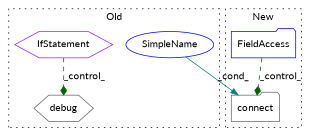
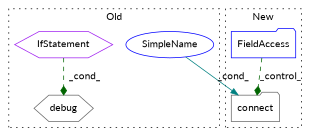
edge "IfStatement" -> "debug": label "_control_" -> "_cond_"
